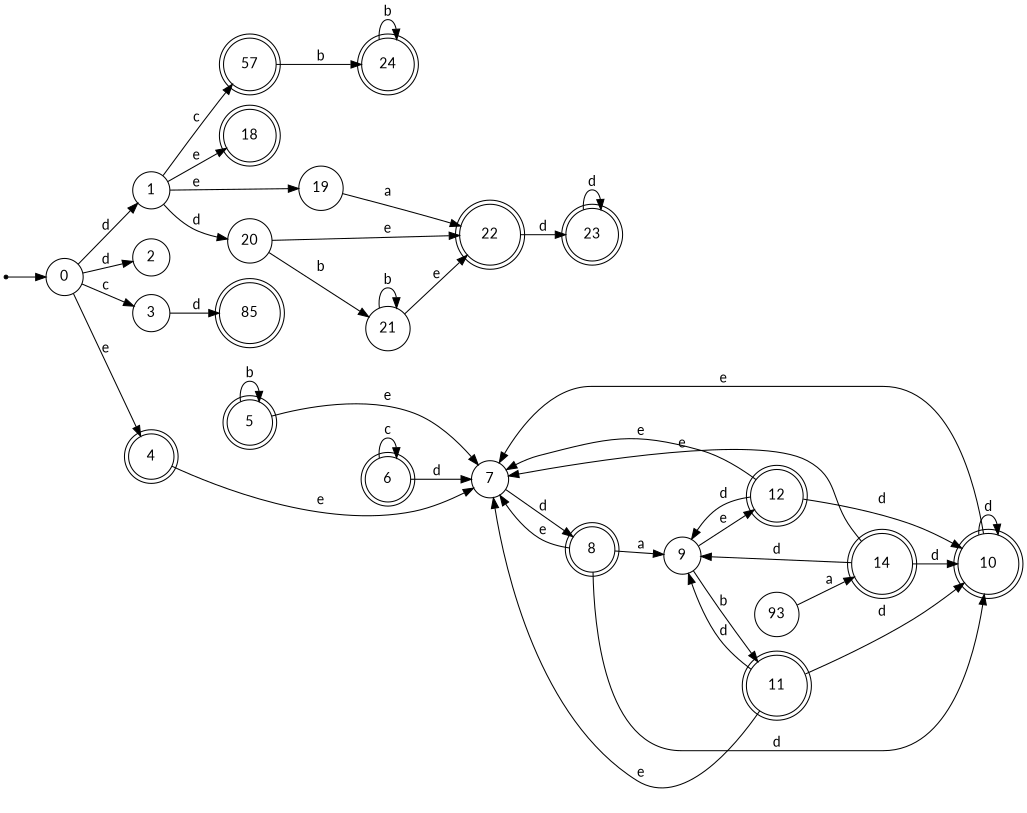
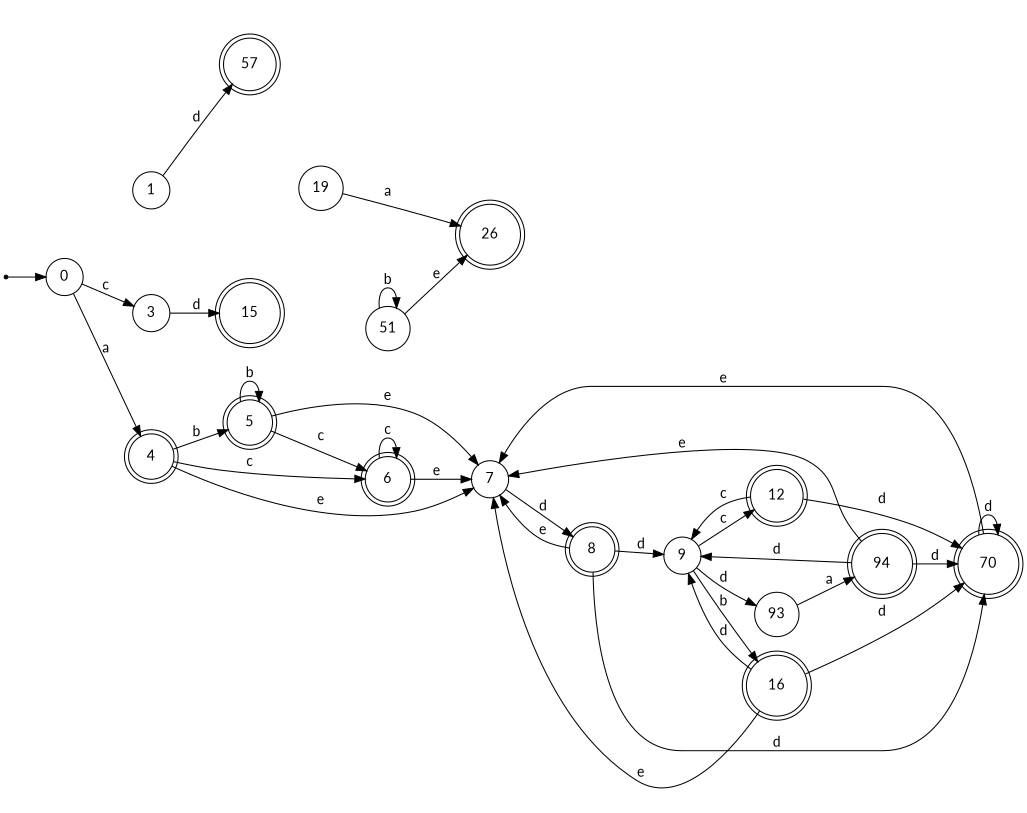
node "24": removed
edge "1" -> "57": label "c" -> "d"
node "18": removed
edge "1" -> "19": removed, label "e"
node "22": label "22" -> "26"
node "23": removed
edge "0" -> "1": removed, label "d"
node "20": removed
node "2": removed
node "85": label "85" -> "15"
node "21": label "21" -> "51"
edge "0" -> "4": label "e" -> "a"
edge "12" -> "7": removed, label "e"
edge "4" -> "5": added, label "b"
edge "5" -> "6": added, label "c"
edge "6" -> "7": label "d" -> "e"
edge "4" -> "6": added, label "c"
edge "12" -> "9": label "d" -> "c"
edge "9" -> "12": label "e" -> "c"
edge "8" -> "9": label "a" -> "d"
node "14": label "14" -> "94"
node "10": label "10" -> "70"
edge "9" -> "93": added, label "d"
node "11": label "11" -> "16"
